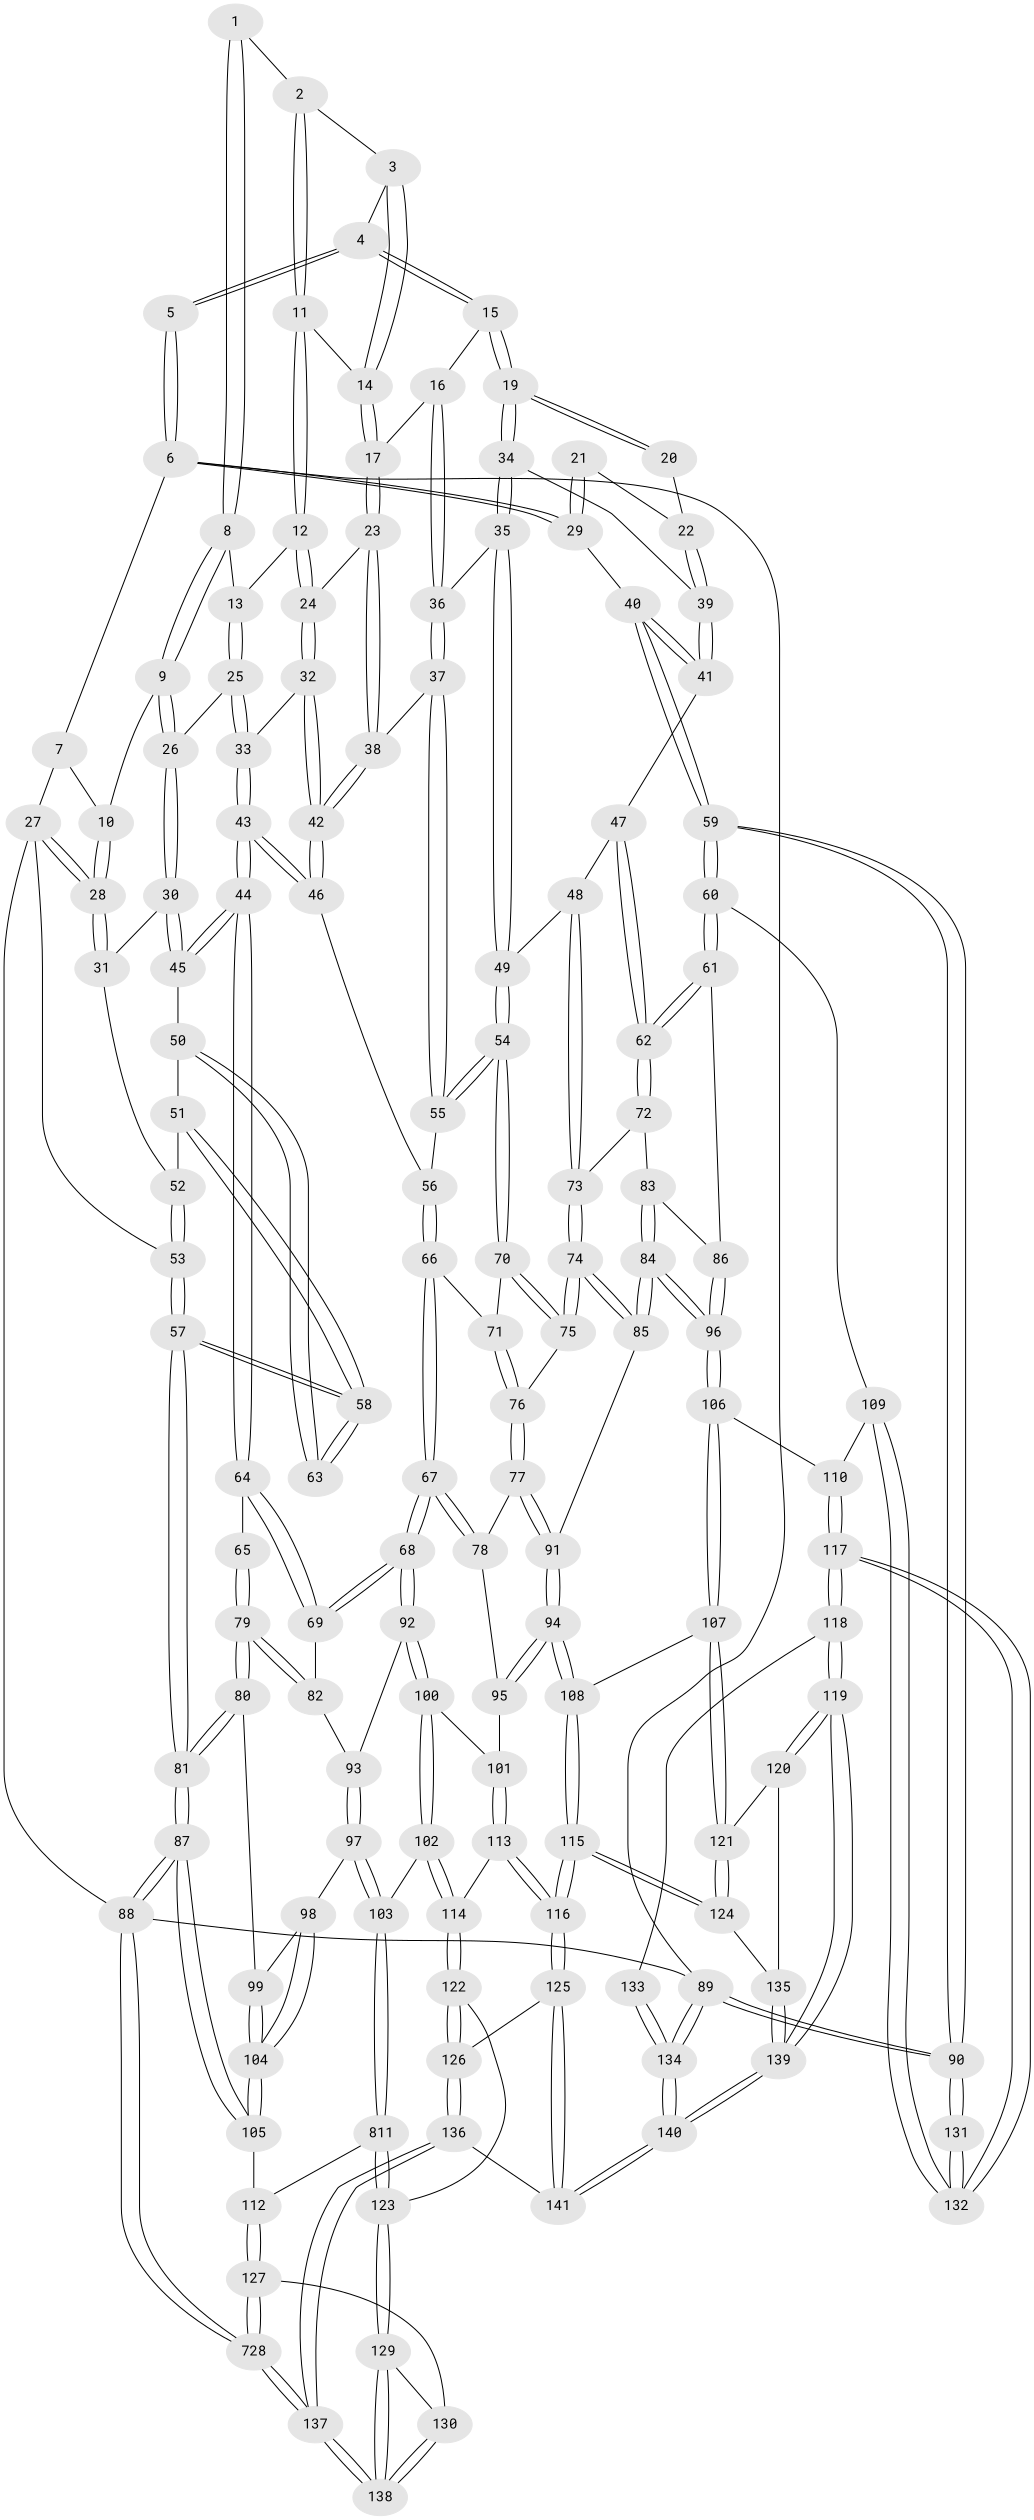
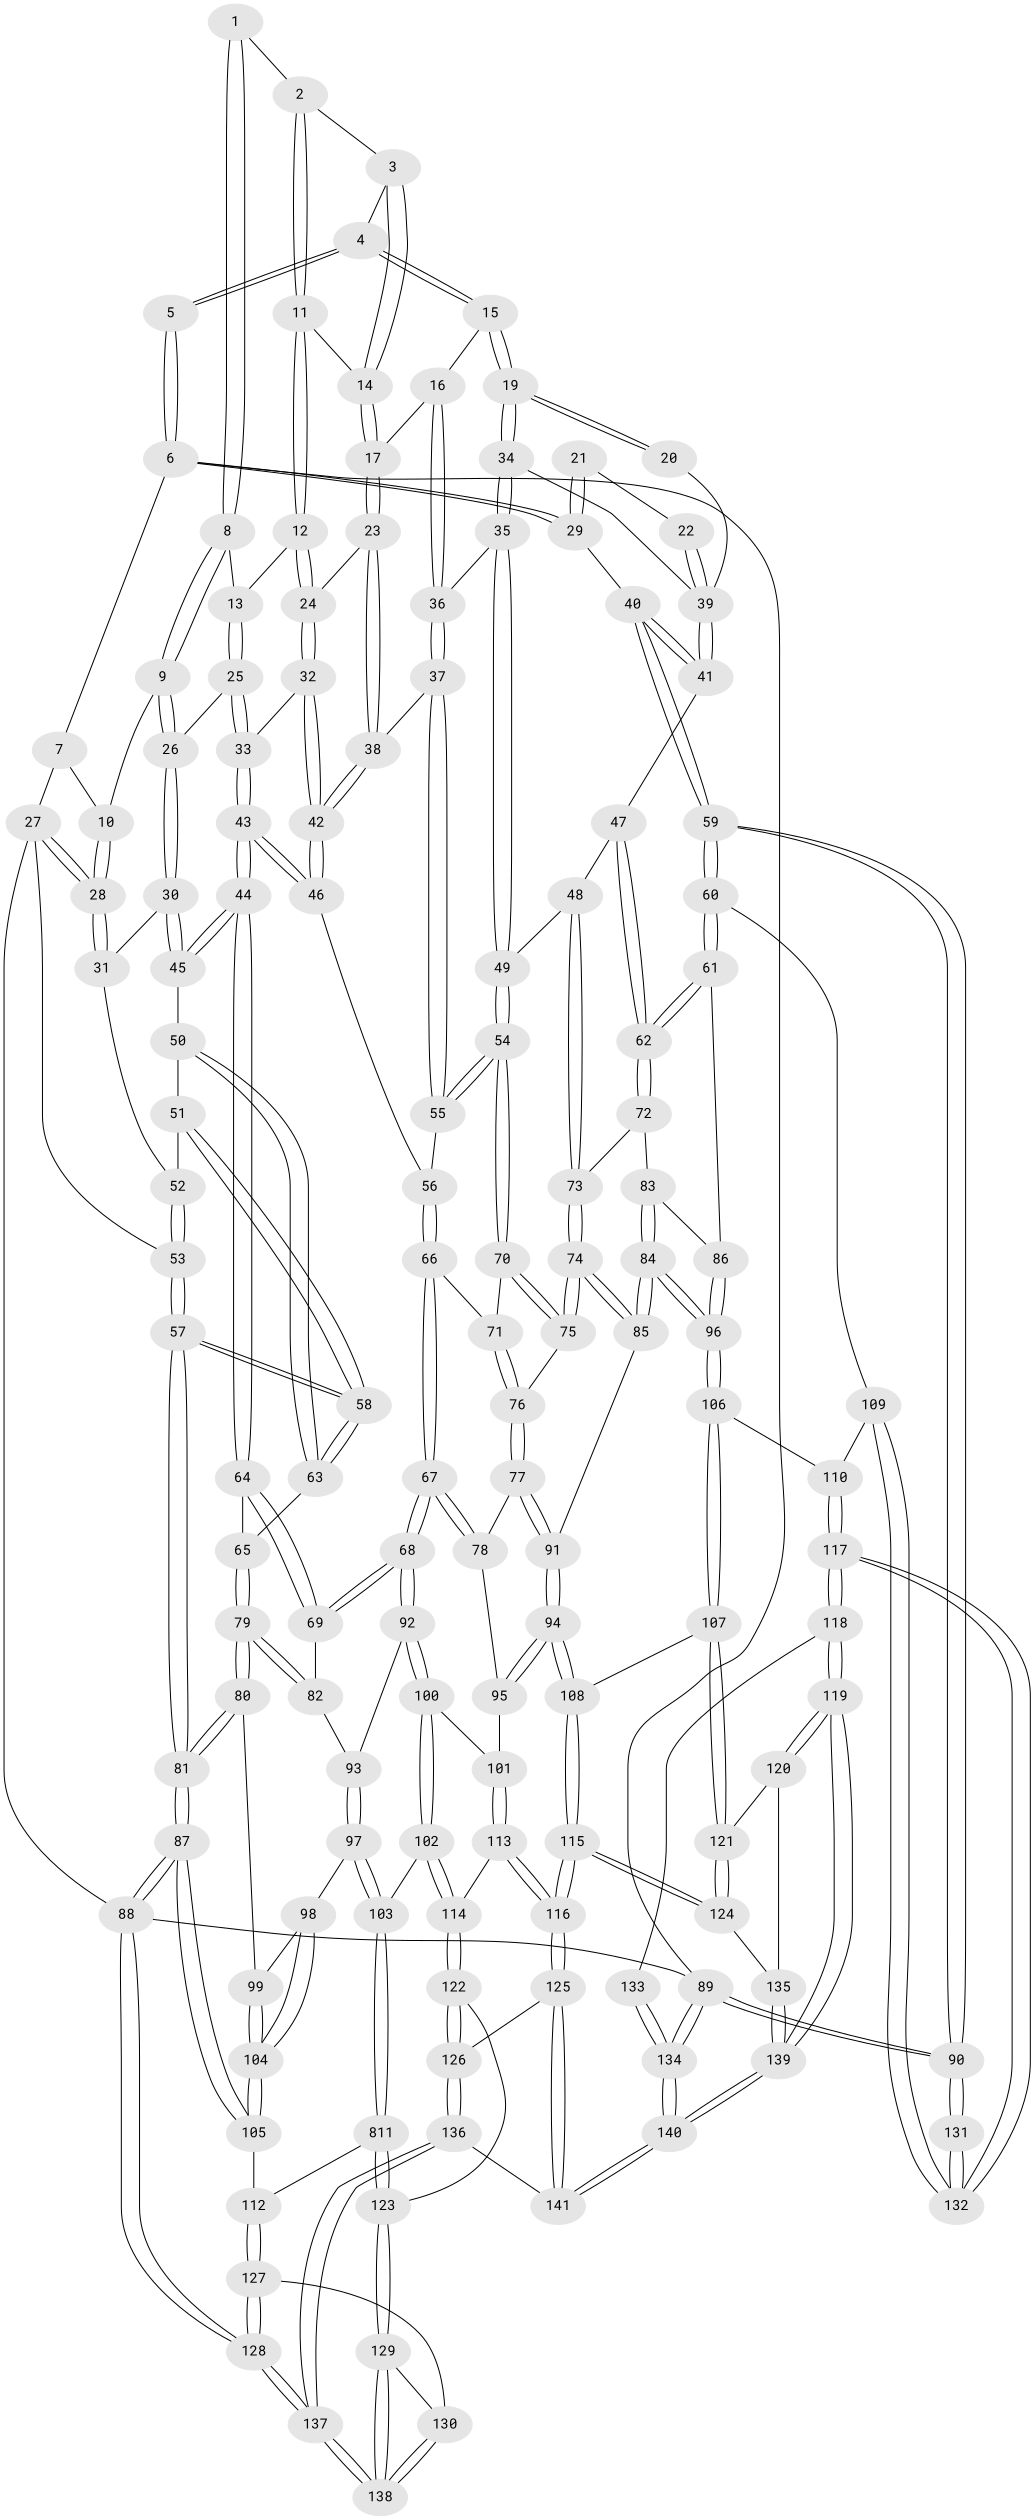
edge "20" -- "22": now "20" -- "39"
edge "63" -- "65": added
node "728": label "728" -> "128"
